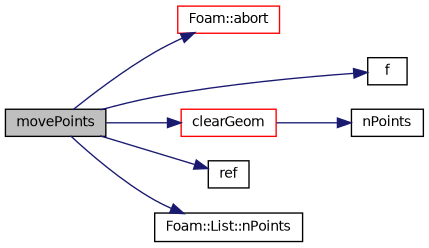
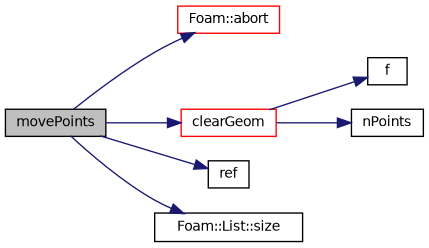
edge "movePoints" -> "f": now "clearGeom" -> "f"
node "Foam::List::nPoints": label "Foam::List::nPoints" -> "Foam::List::size"
